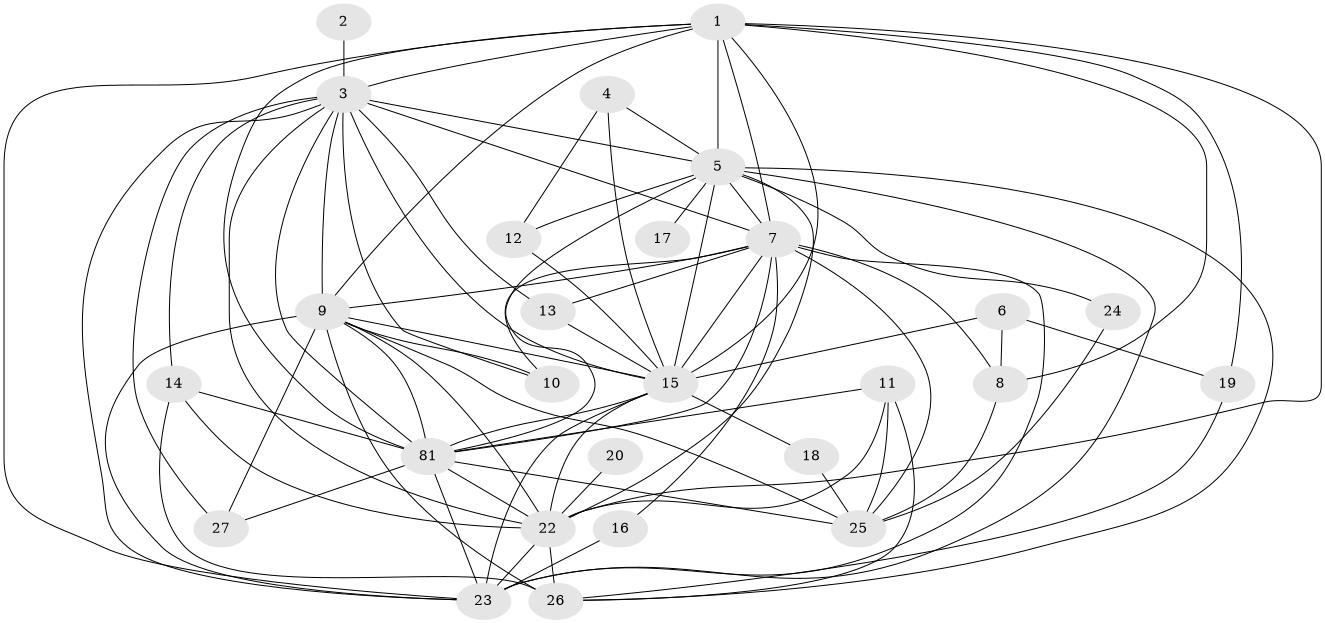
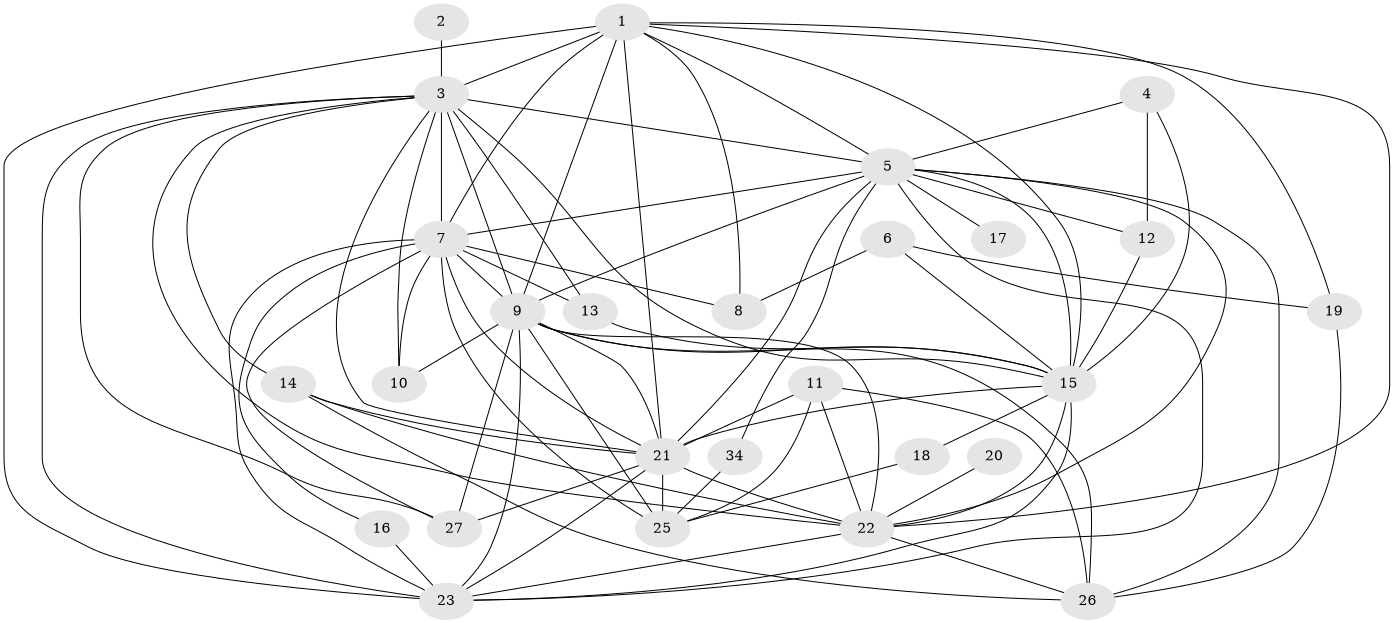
edge "5" -- "9": added
edge "7" -- "15": now "7" -- "27"
node "24": label "24" -> "34"
node "81": label "81" -> "21"
edge "8" -- "25": removed
